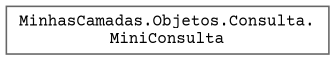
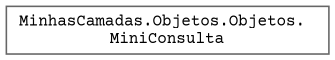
node "MinhasCamadas.Objetos.Consulta. MiniConsulta": label "MinhasCamadas.Objetos.Consulta. MiniConsulta" -> "MinhasCamadas.Objetos.Objetos. MiniConsulta"
